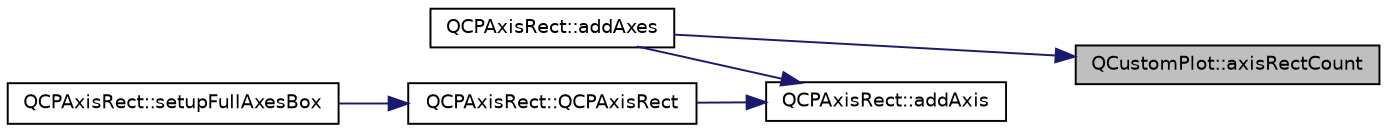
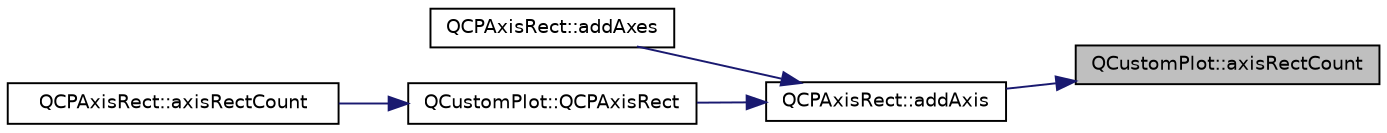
edge "QCPAxisRect::addAxes" -> "QCustomPlot::axisRectCount": now "QCPAxisRect::addAxis" -> "QCustomPlot::axisRectCount"
node "QCPAxisRect::setupFullAxesBox": label "QCPAxisRect::setupFullAxesBox" -> "QCPAxisRect::axisRectCount"
node "QCPAxisRect::QCPAxisRect": label "QCPAxisRect::QCPAxisRect" -> "QCustomPlot::QCPAxisRect"
